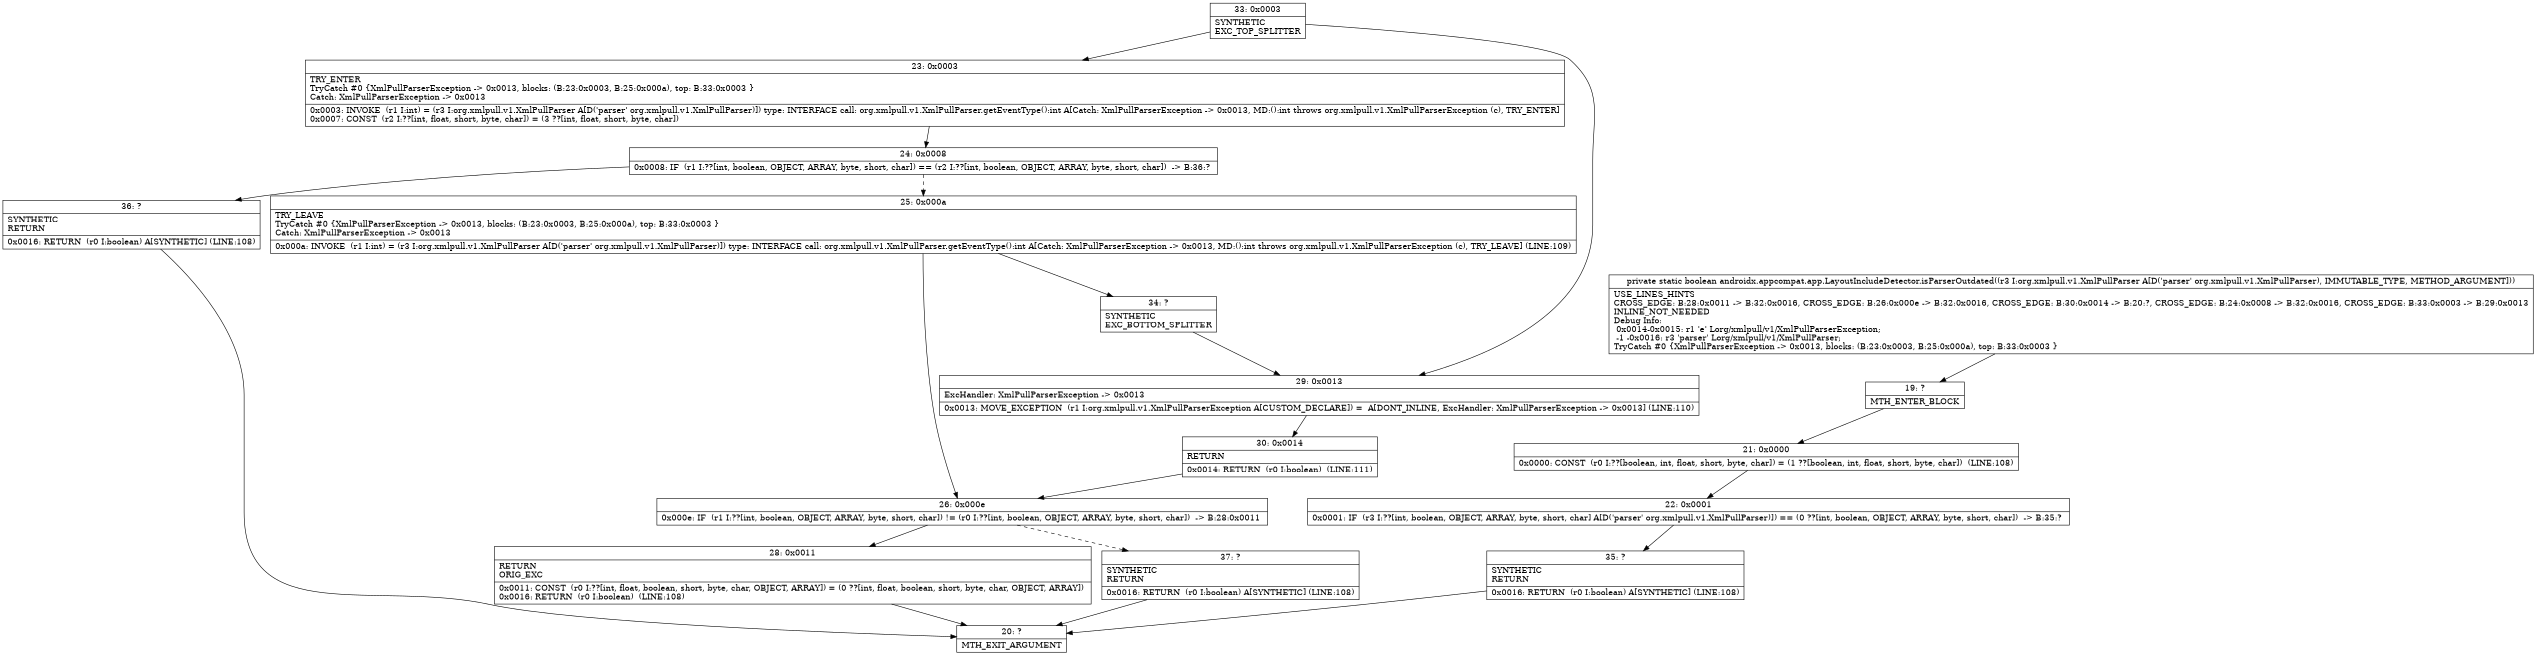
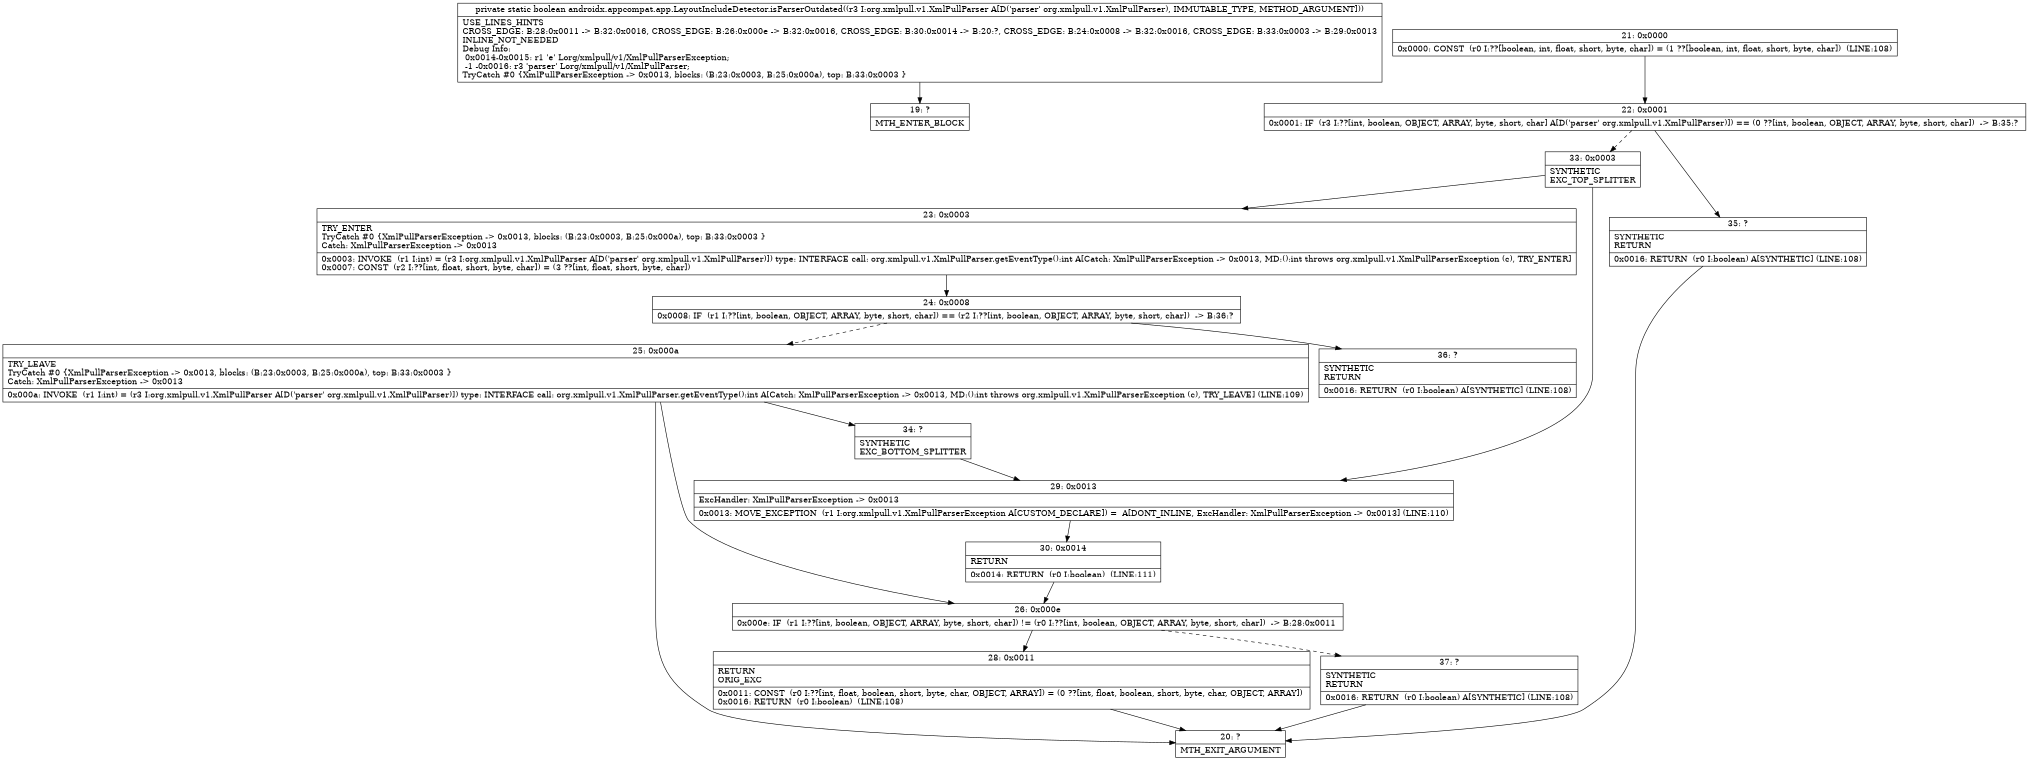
edge "22: 0x0001" -> "33: 0x0003": added
edge "19: ?" -> "21: 0x0000": removed
edge "36: ?" -> "20: ?": now "25: 0x000a" -> "20: ?"
